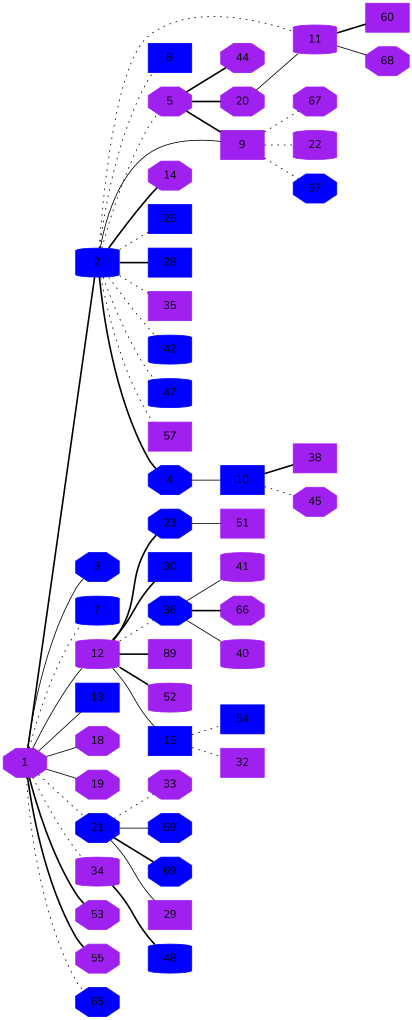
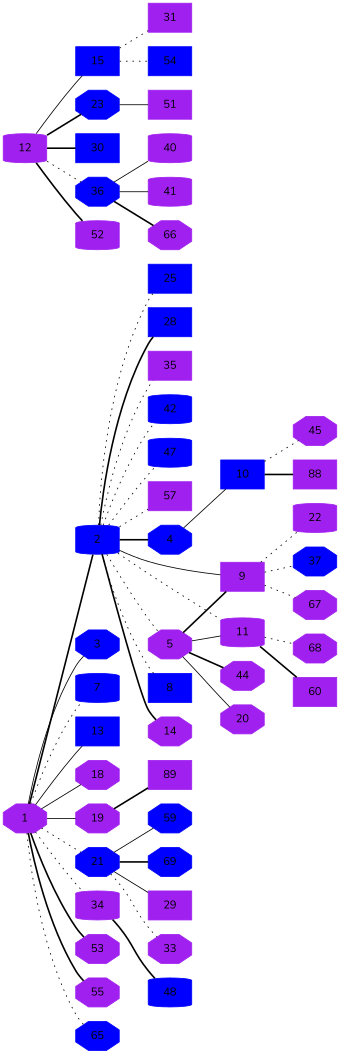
edge "11" -- "68": style solid -> dotted
edge "11" -- "20": now "11" -- "5"
edge "5" -- "20": style bold -> solid
node "38": label "38" -> "88"
edge "12" -- "89": now "19" -- "89"
edge "12" -- "1": removed
node "32": label "32" -> "31"
